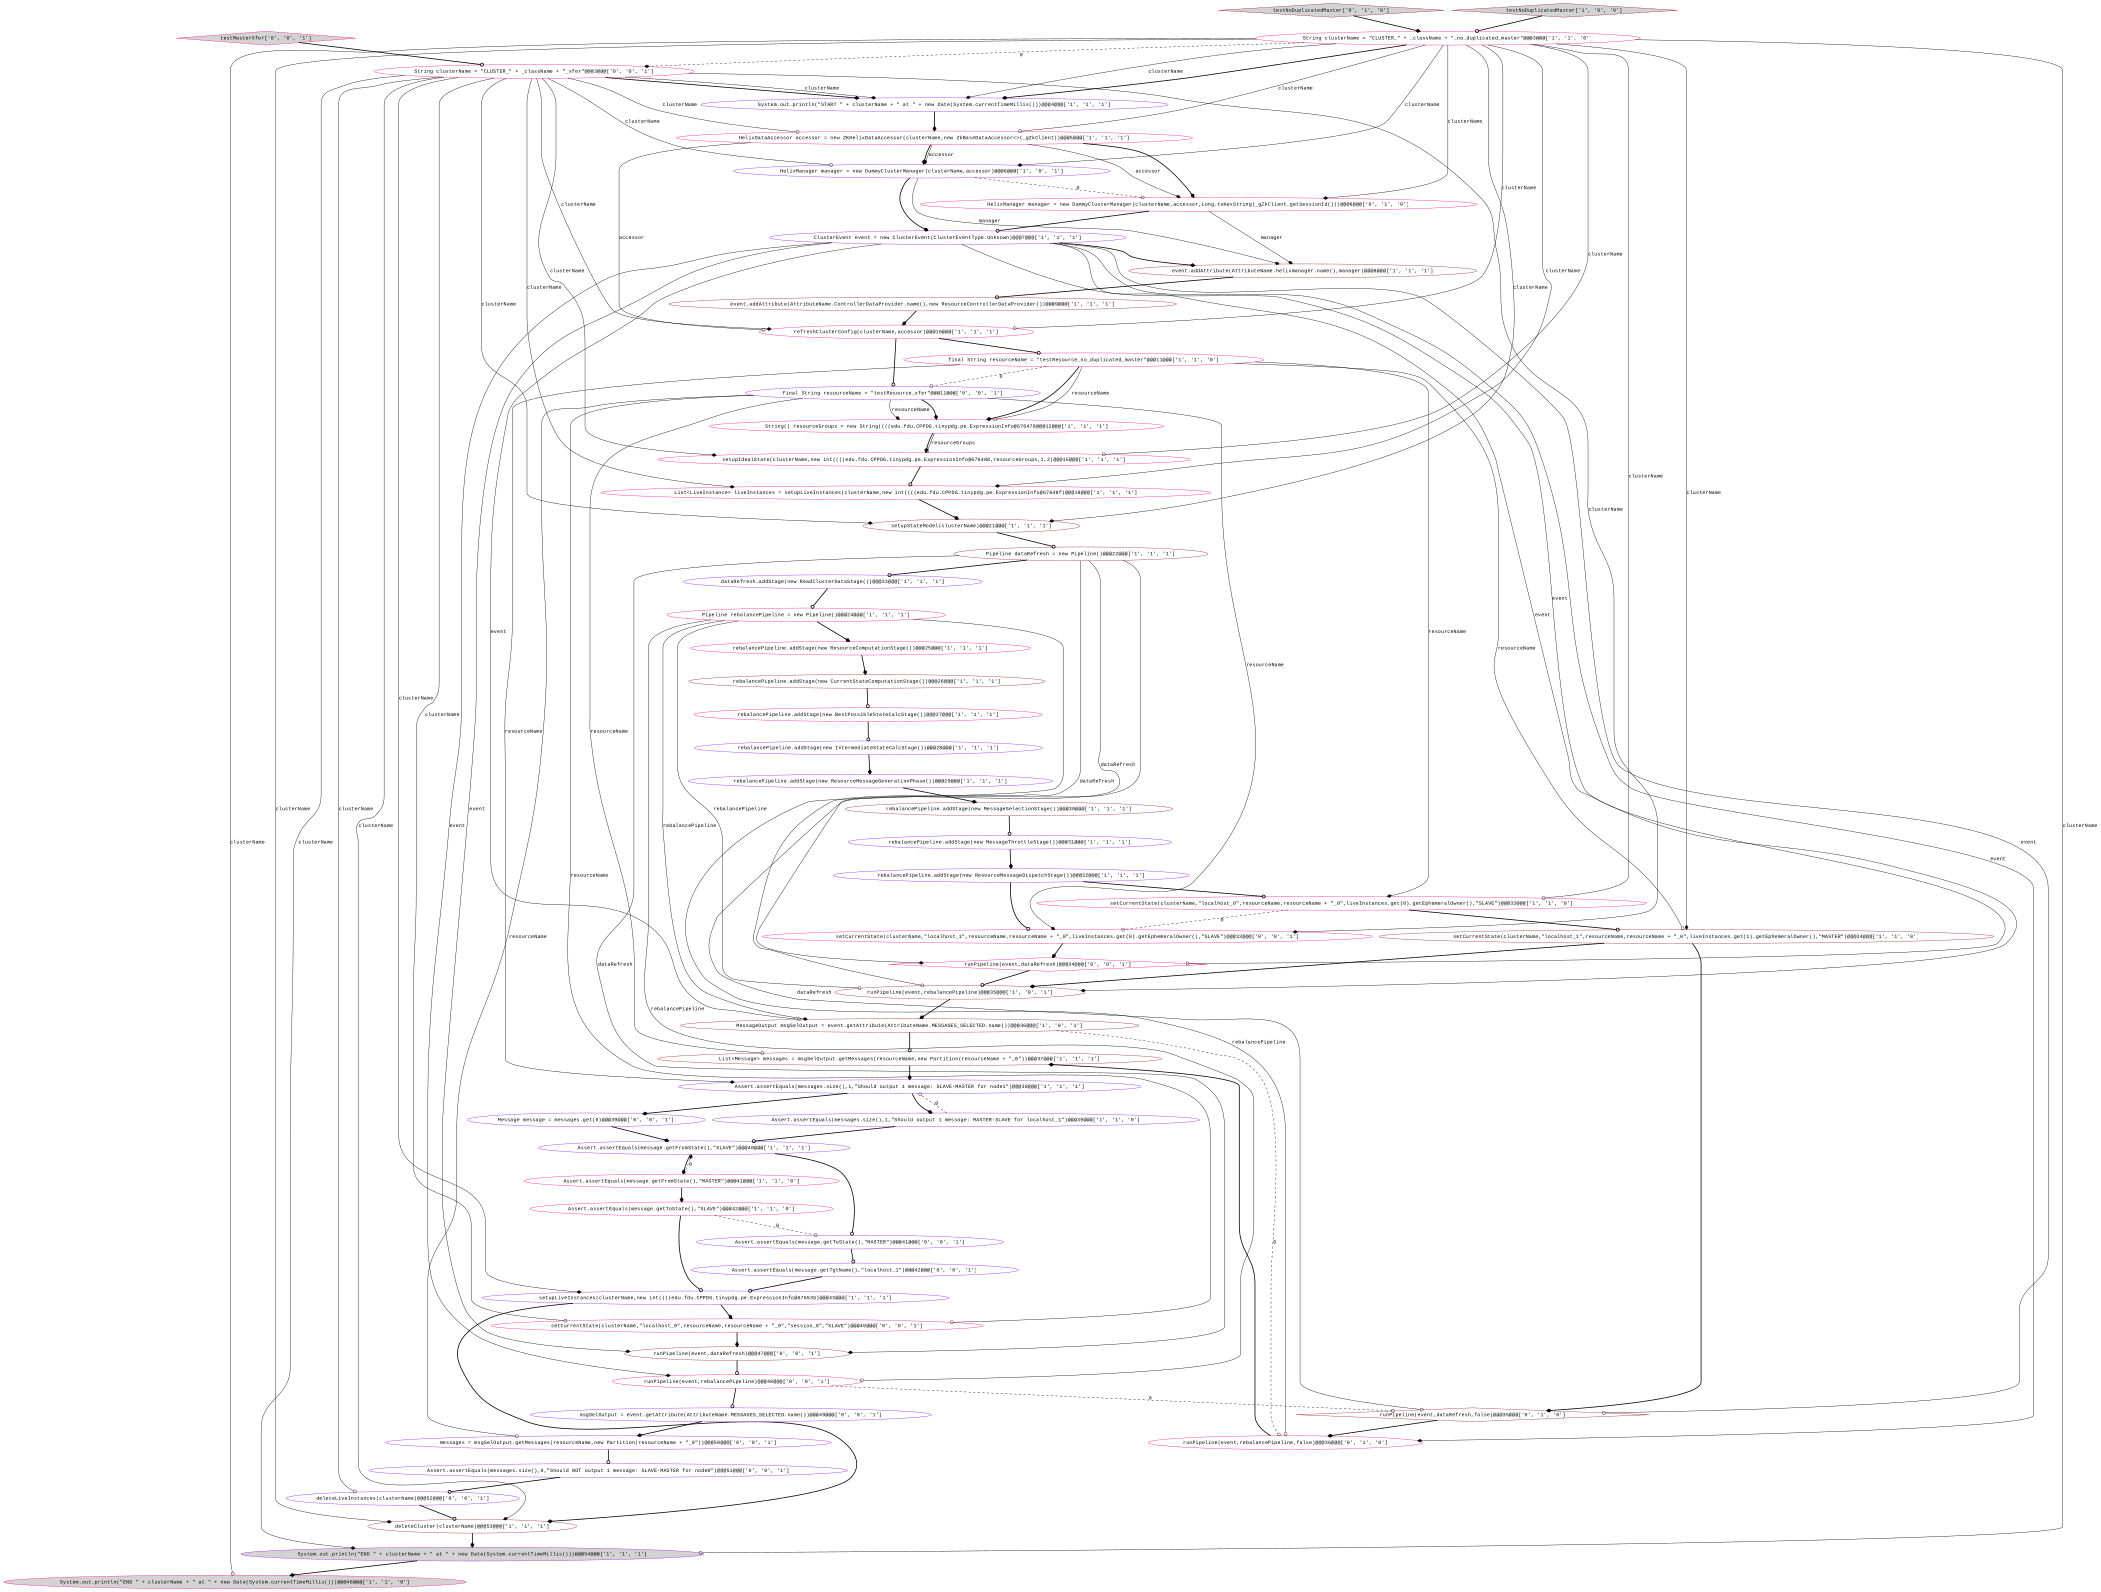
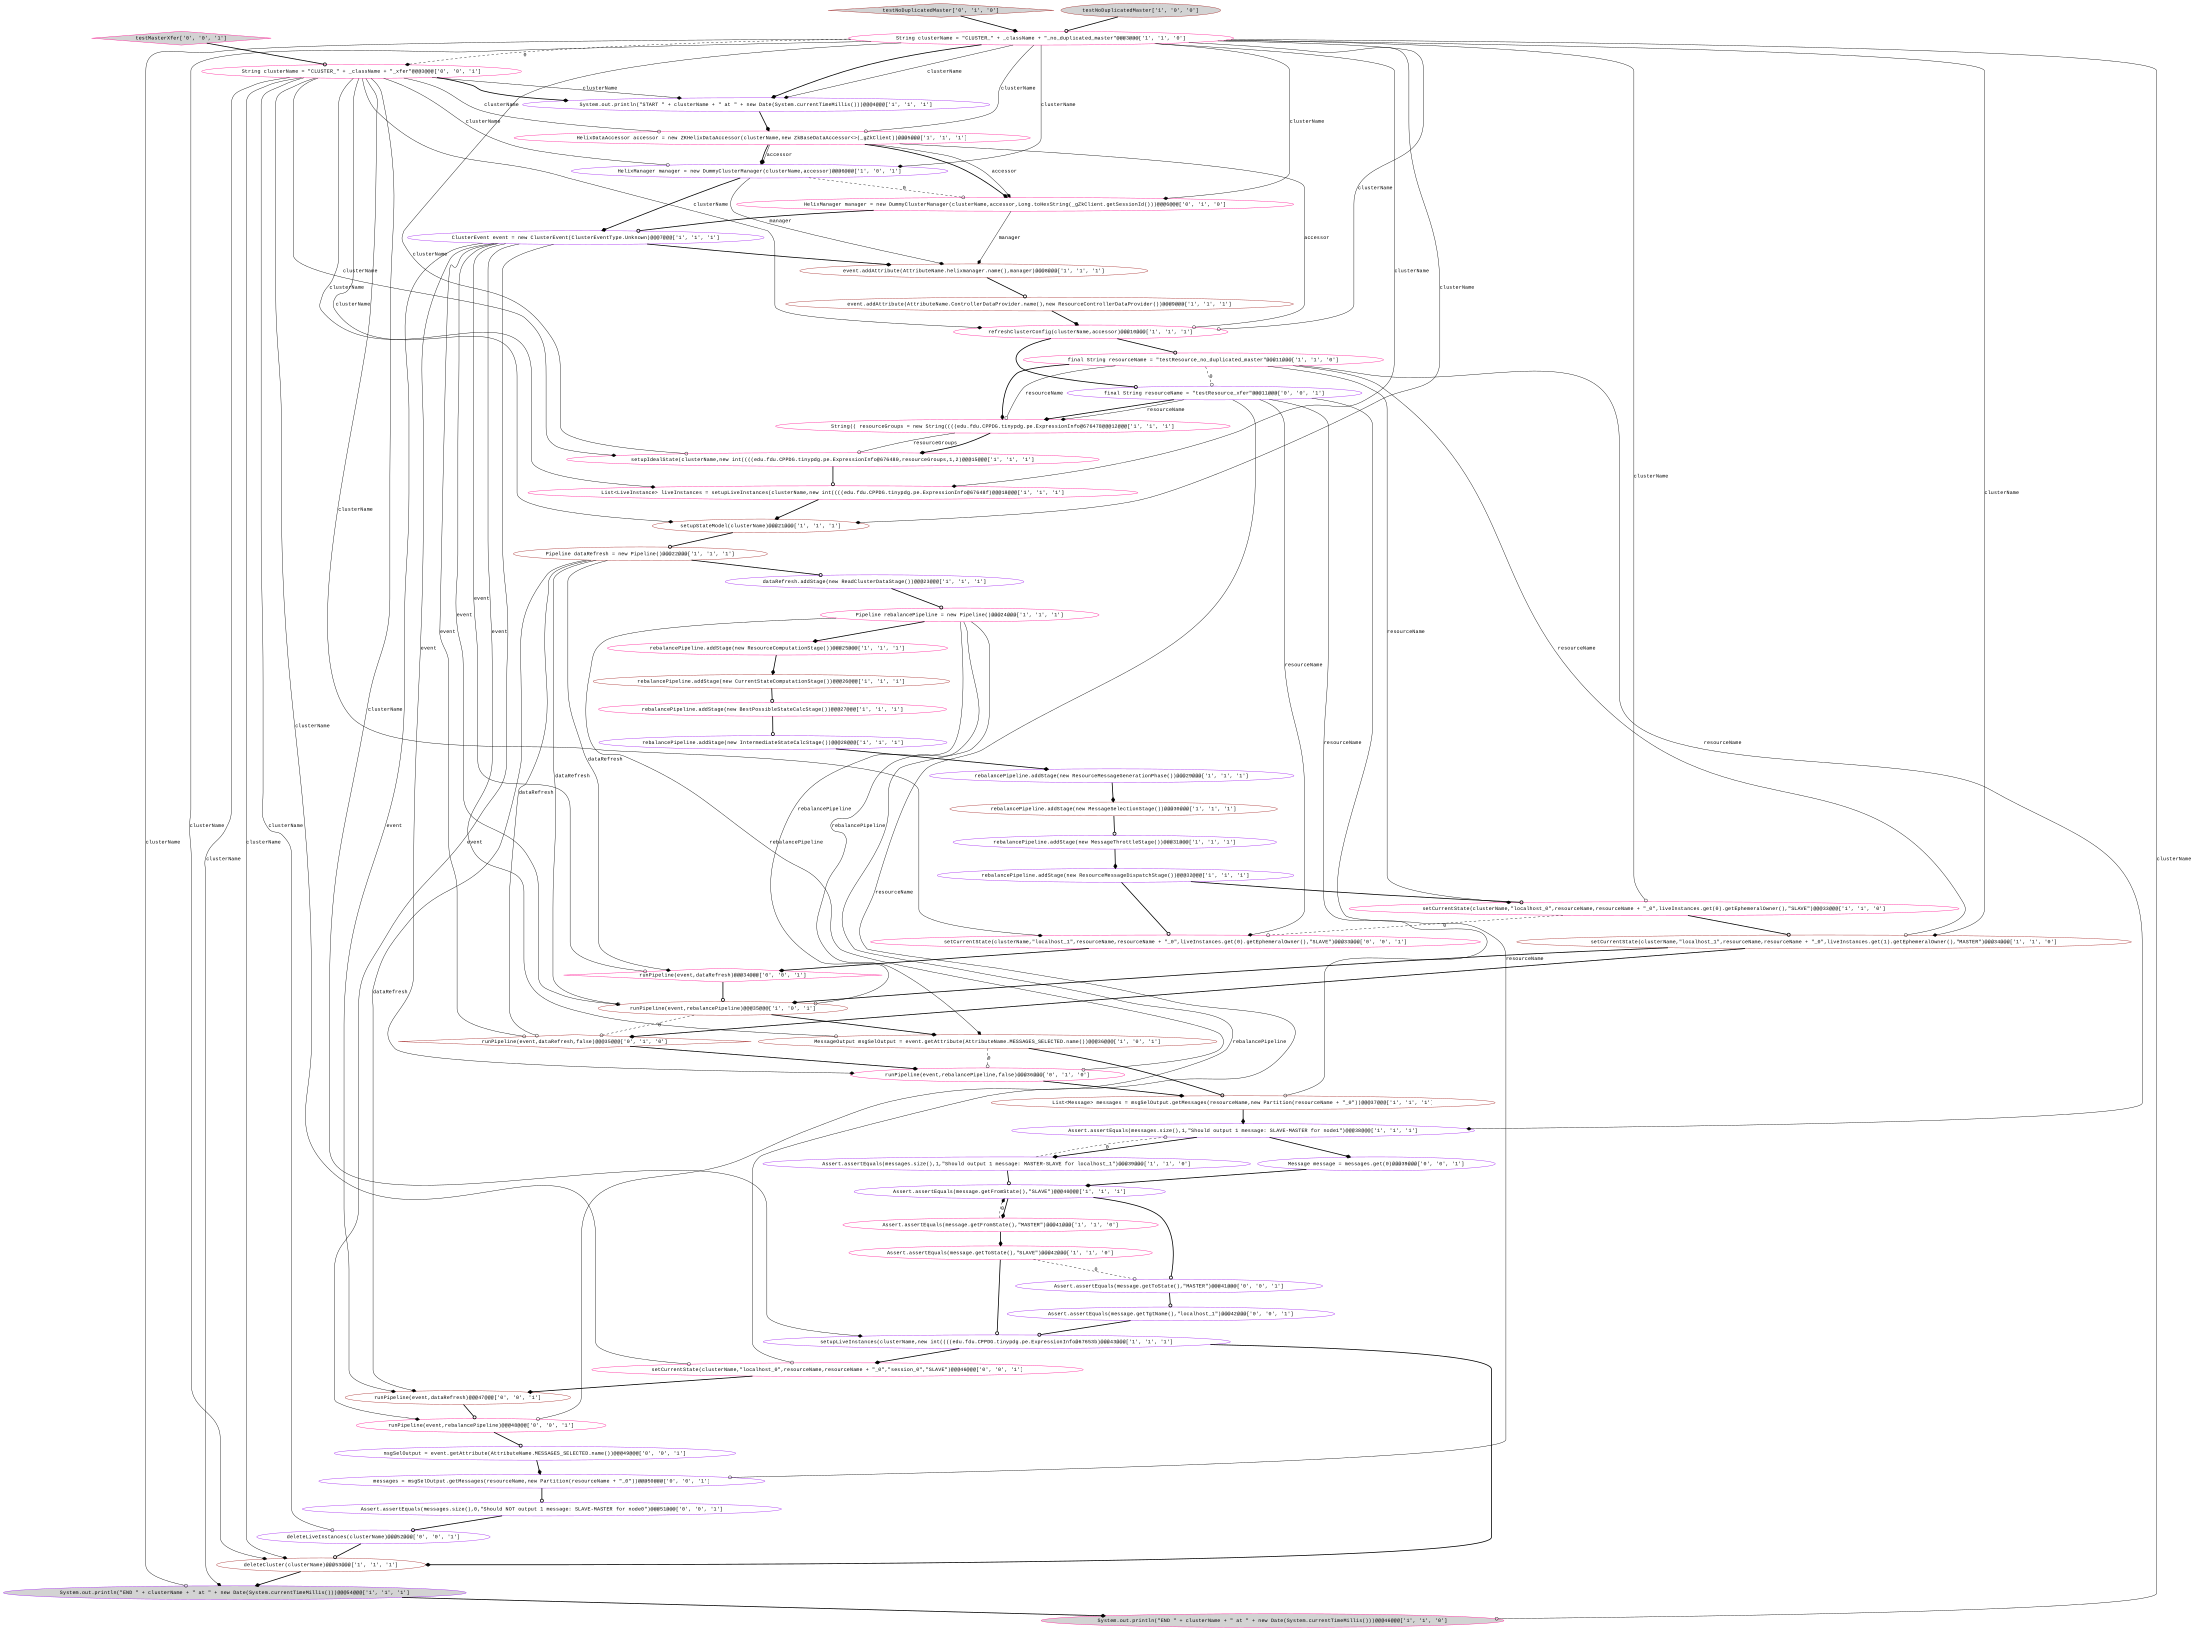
node "testNoDuplicatedMaster['1', '0', '0']": shape diamond -> ellipse
edge "runPipeline(event,rebalancePipeline)@@@48@@@['0', '0', '1']" -> "runPipeline(event,dataRefresh,false)@@@35@@@['0', '1', '0']": now "runPipeline(event,rebalancePipeline)@@@35@@@['1', '0', '1']" -> "runPipeline(event,dataRefresh,false)@@@35@@@['0', '1', '0']"
